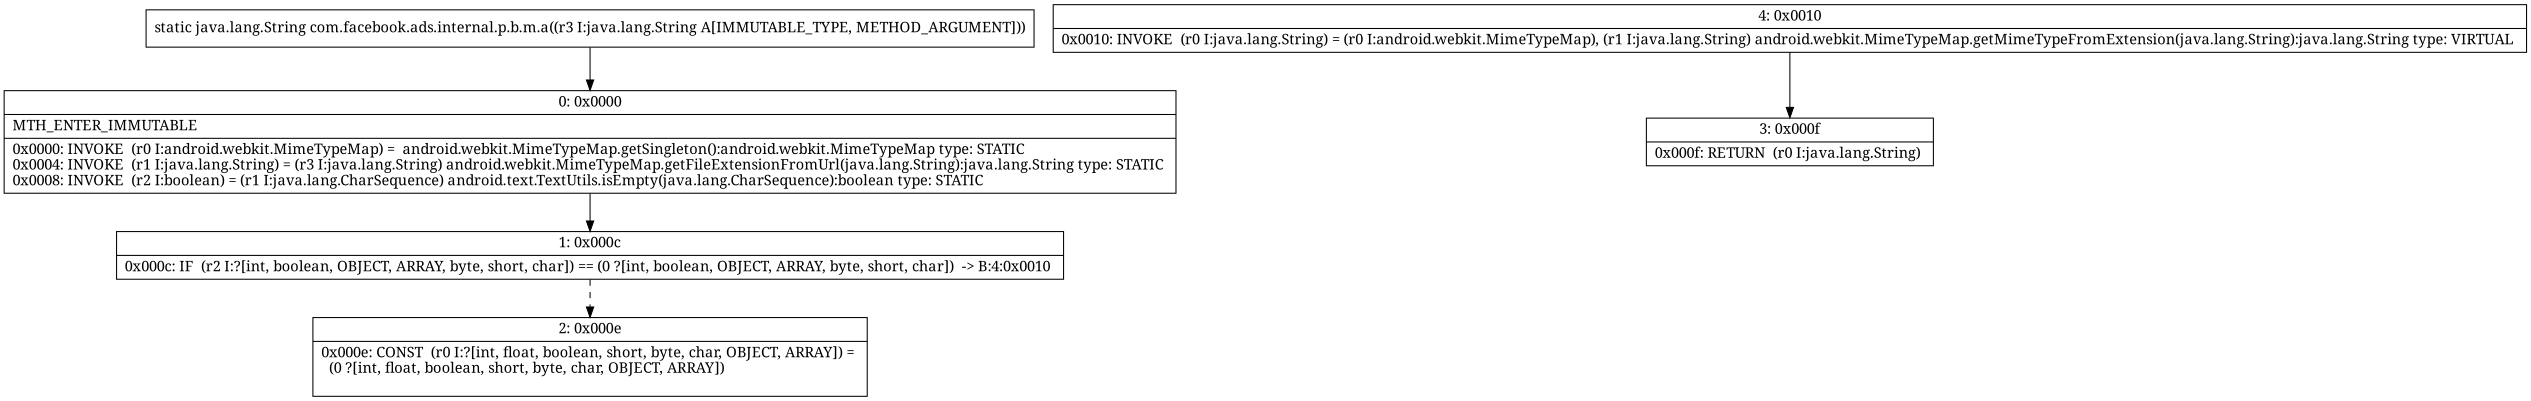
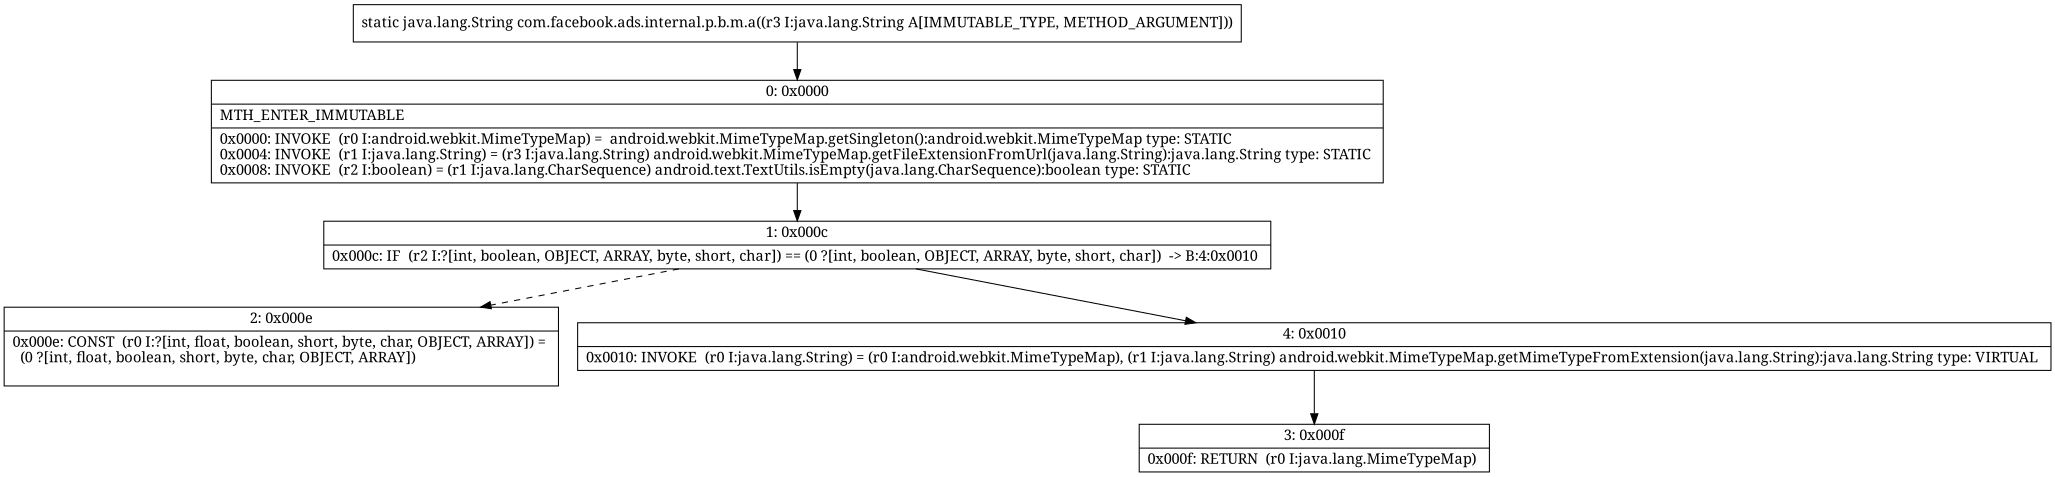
node "3: 0x000f": text "0x000f: RETURN  (r0 I:java.lang.String)" -> "0x000f: RETURN  (r0 I:java.lang.MimeTypeMap)"
edge "1: 0x000c" -> "4: 0x0010": added
